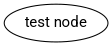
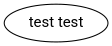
node "test node": label "test node" -> "test test"
